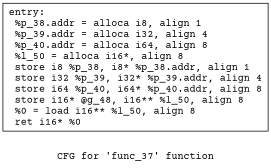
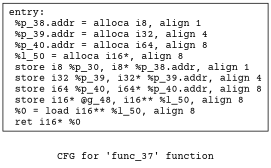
node "entry:": text "store i8 %p_38, i8* %p_38.addr, align 1" -> "store i8 %p_30, i8* %p_38.addr, align 1"
